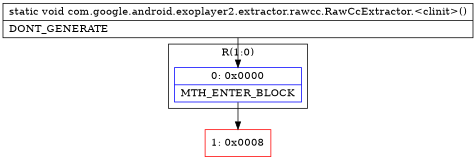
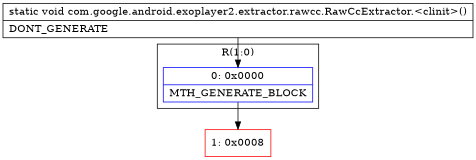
node "0: 0x0000": text "MTH_ENTER_BLOCK" -> "MTH_GENERATE_BLOCK"
